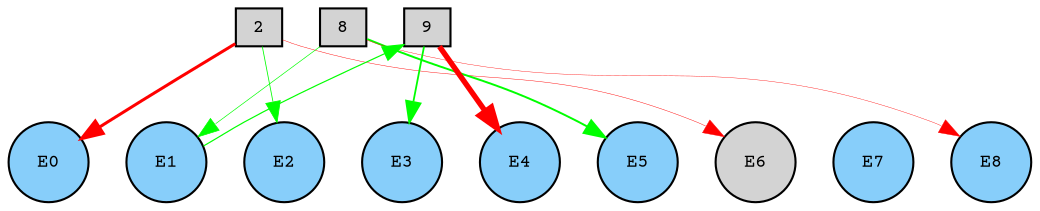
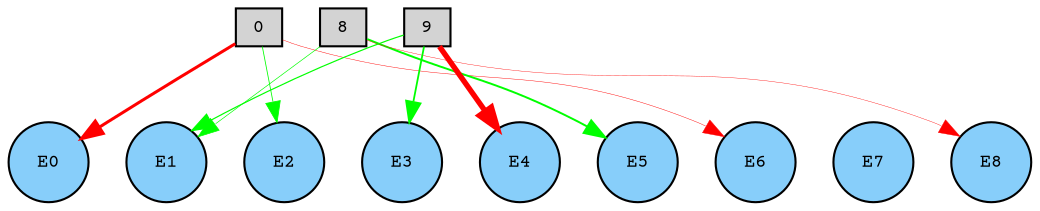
node "2": label "2" -> "0"
edge "E1" -> "9": reversed
node "E6": fillcolor lightgray -> lightskyblue
